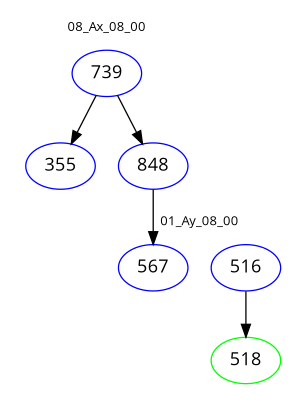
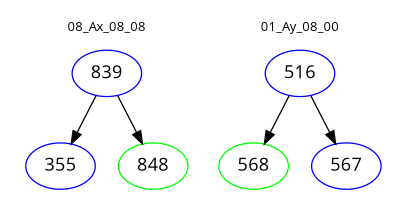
cluster "08_Ax_08_00": label "08_Ax_08_00" -> "08_Ax_08_08"
node "739": label "739" -> "839"
node "848": color blue -> green
edge "848" -> "567": now "516" -> "567"
node "518": label "518" -> "568"
